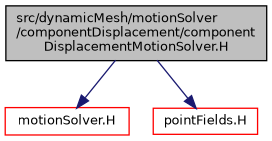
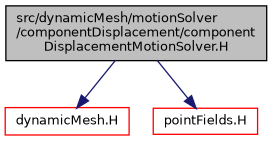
node "motionSolver.H": label "motionSolver.H" -> "dynamicMesh.H"
